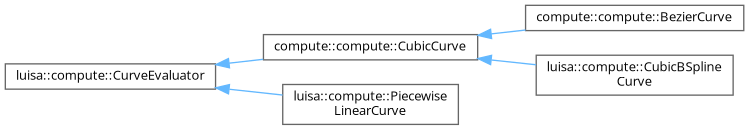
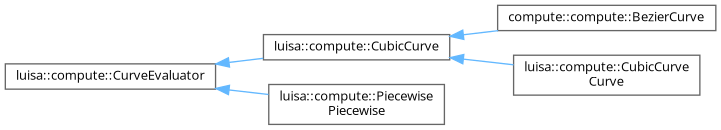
node "compute::compute::CubicCurve": label "compute::compute::CubicCurve" -> "luisa::compute::CubicCurve"
node "luisa::compute::CubicBSpline Curve": label "luisa::compute::CubicBSpline Curve" -> "luisa::compute::CubicCurve Curve"
node "luisa::compute::Piecewise LinearCurve": label "luisa::compute::Piecewise LinearCurve" -> "luisa::compute::Piecewise Piecewise"
